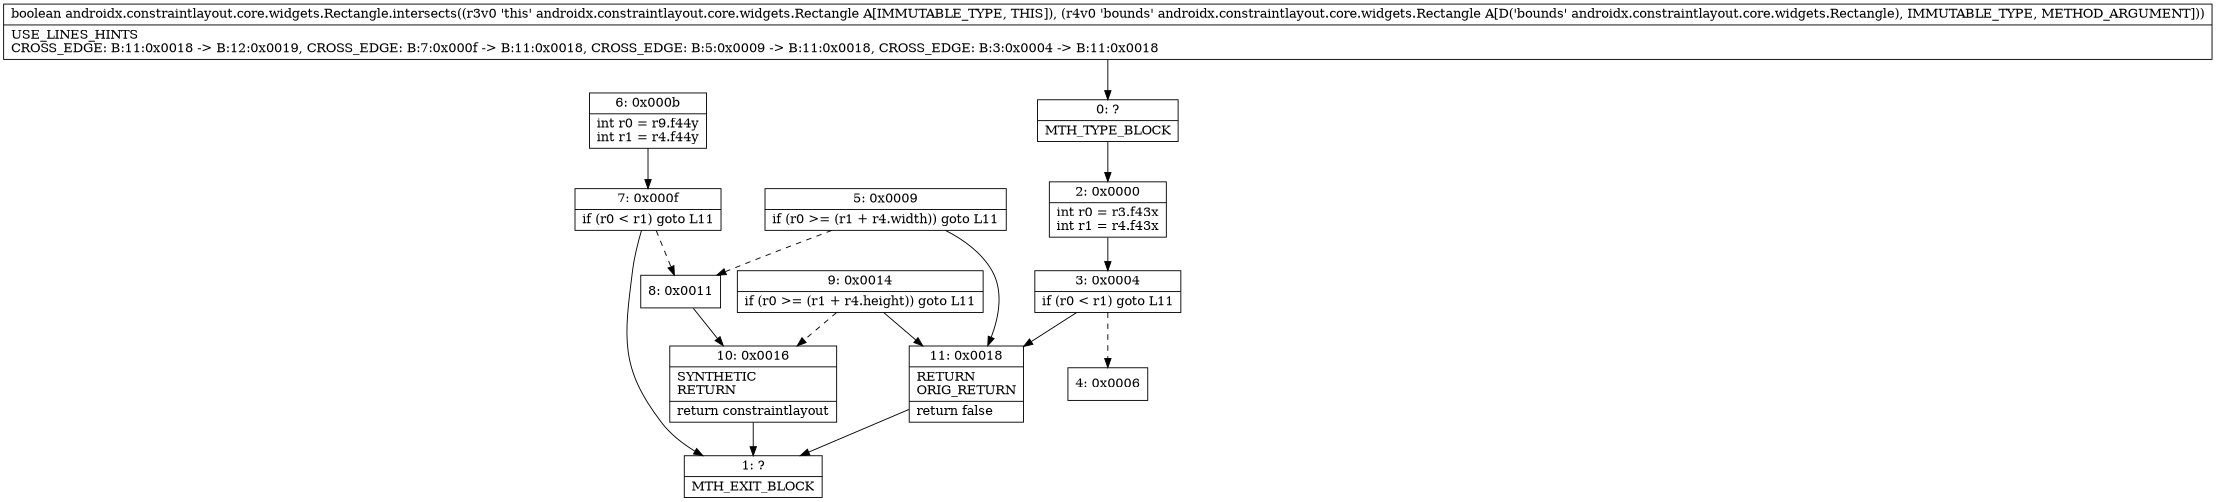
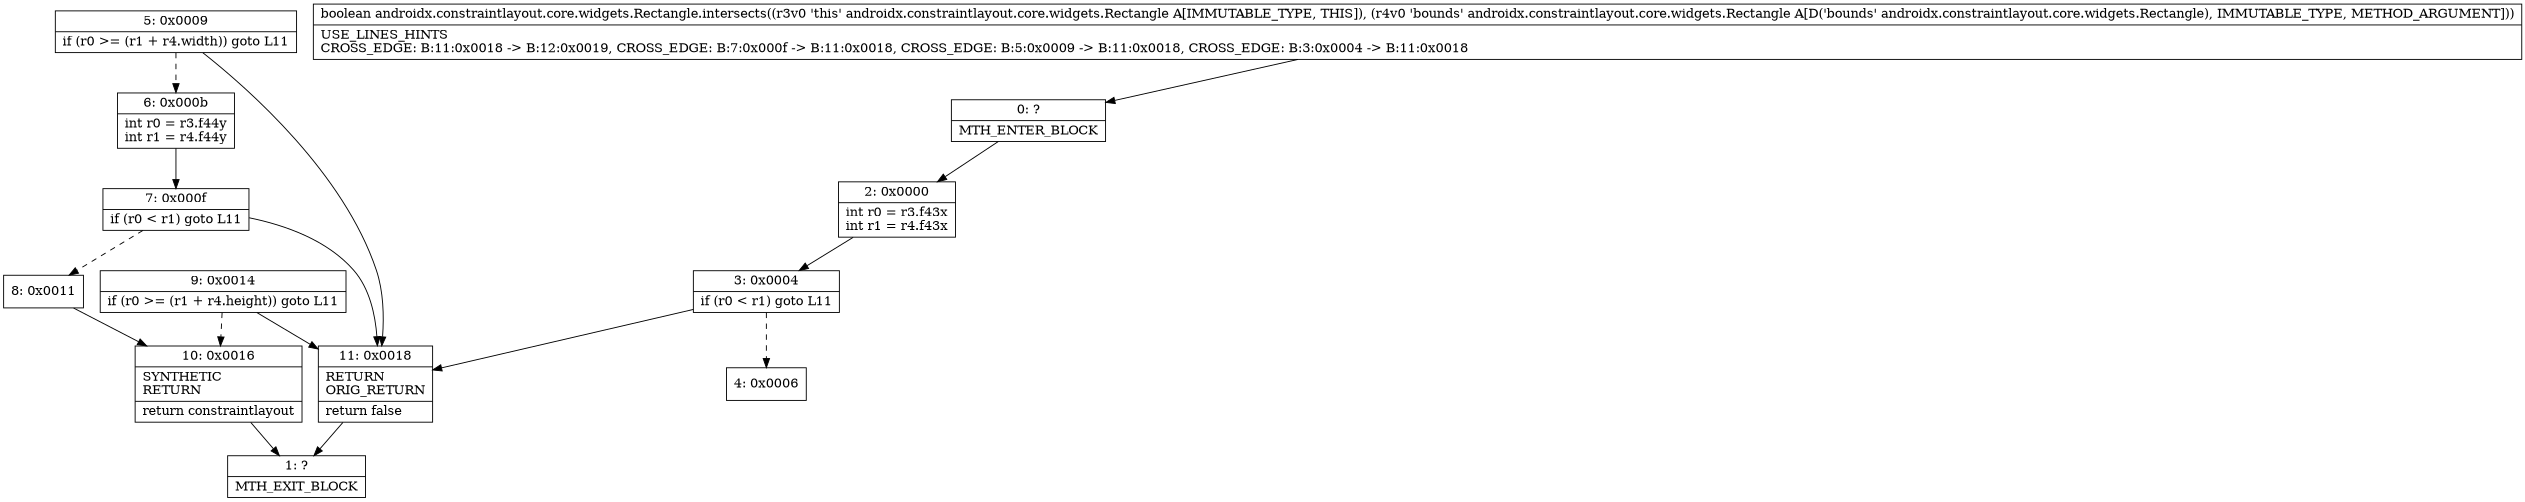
node "6: 0x000b": text "int r0 = r9.f44y" -> "int r0 = r3.f44y"
node "0: ?": text "MTH_TYPE_BLOCK" -> "MTH_ENTER_BLOCK"
edge "5: 0x0009" -> "8: 0x0011": now "5: 0x0009" -> "6: 0x000b"
edge "7: 0x000f" -> "1: ?": now "7: 0x000f" -> "11: 0x0018"
